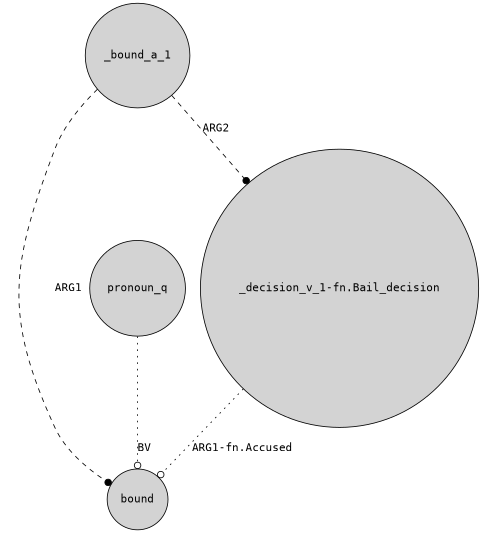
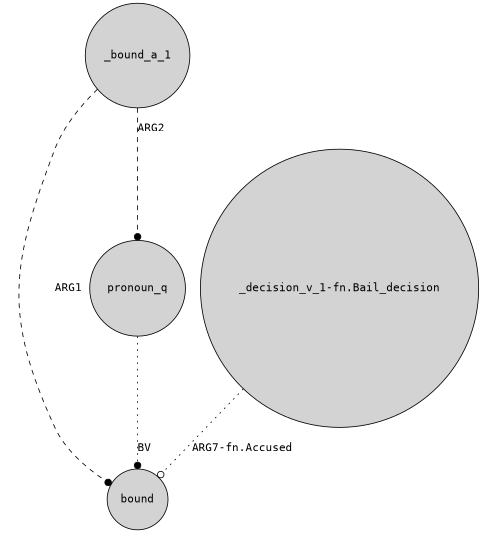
edge "_bound_a_1" -> "_decision_v_1-fn.Bail_decision": now "_bound_a_1" -> "pronoun_q"
edge "pronoun_q" -> "bound": arrowhead odot -> dot
edge "_decision_v_1-fn.Bail_decision" -> "bound": label "ARG1-fn.Accused" -> "ARG7-fn.Accused"
